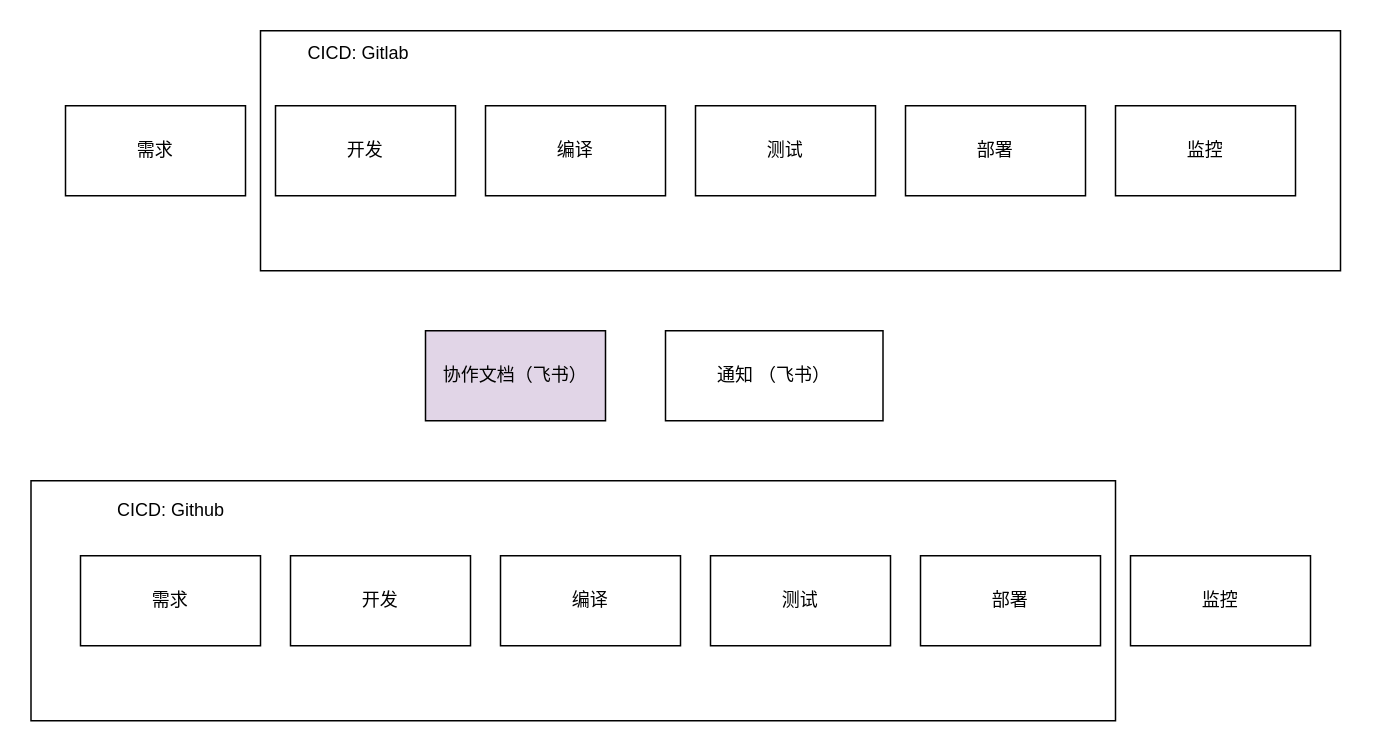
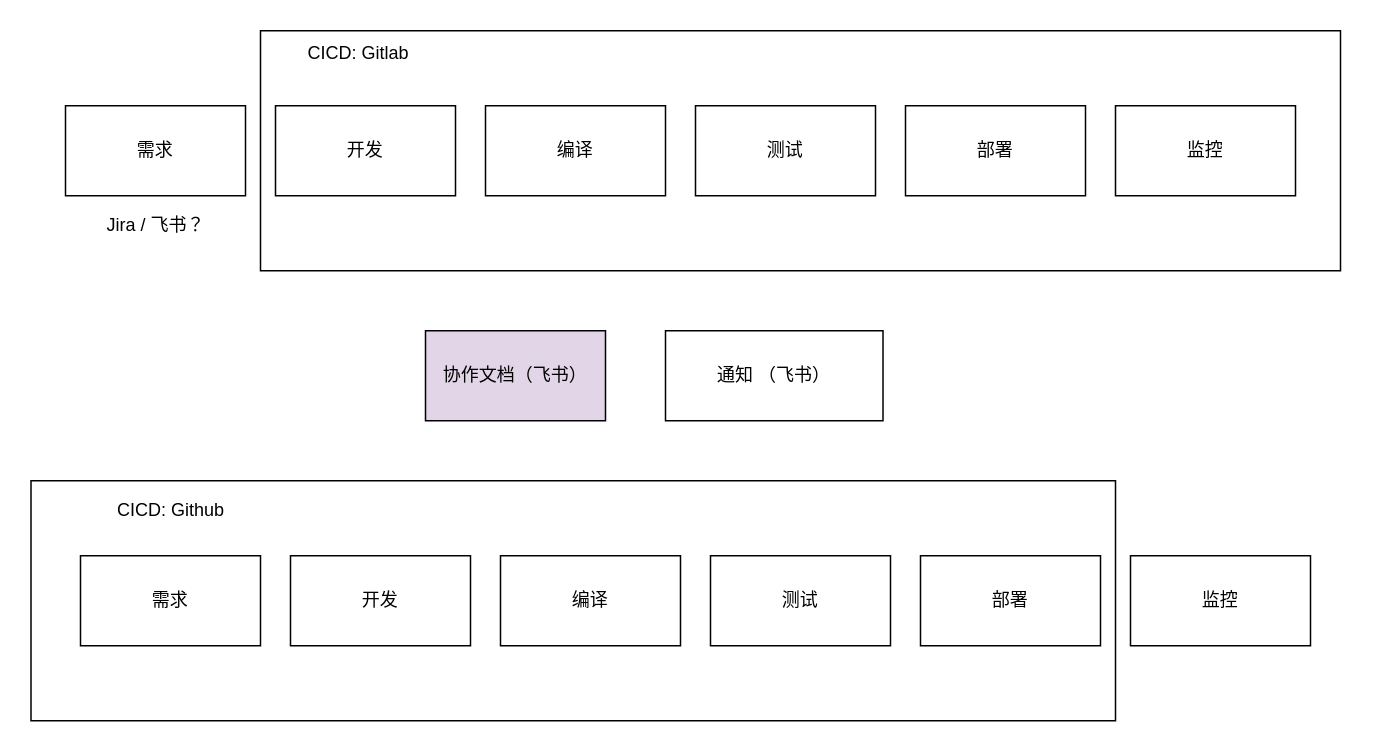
node "Jira / 飞书？": added
